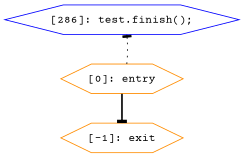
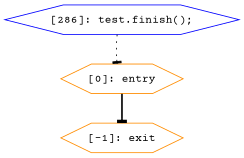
edge "[0]: entry" -> "[286]: test.finish();": reversed
